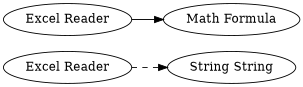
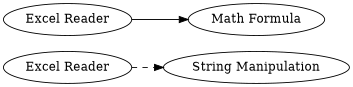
node "String String": label "String String" -> "String Manipulation"
